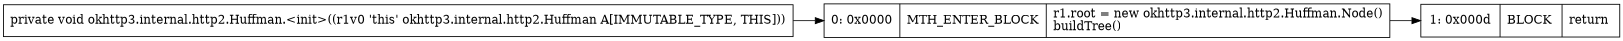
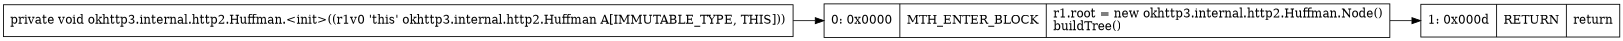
node "1: 0x000d": text "BLOCK" -> "RETURN"
